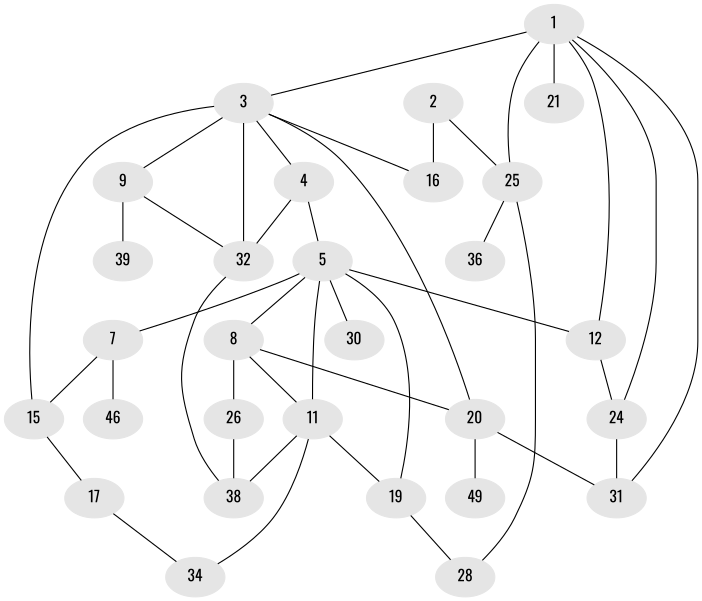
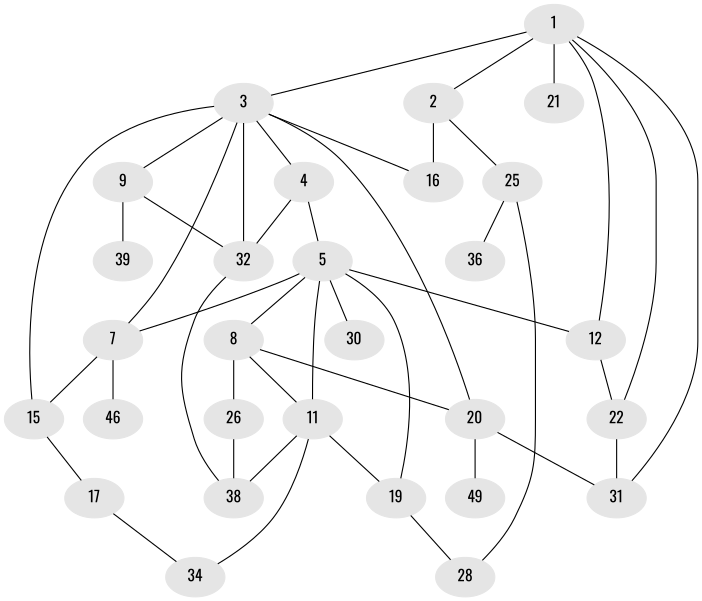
edge "1" -- "25": now "1" -- "2"
edge "3" -- "7": added
node "24": label "24" -> "22"
